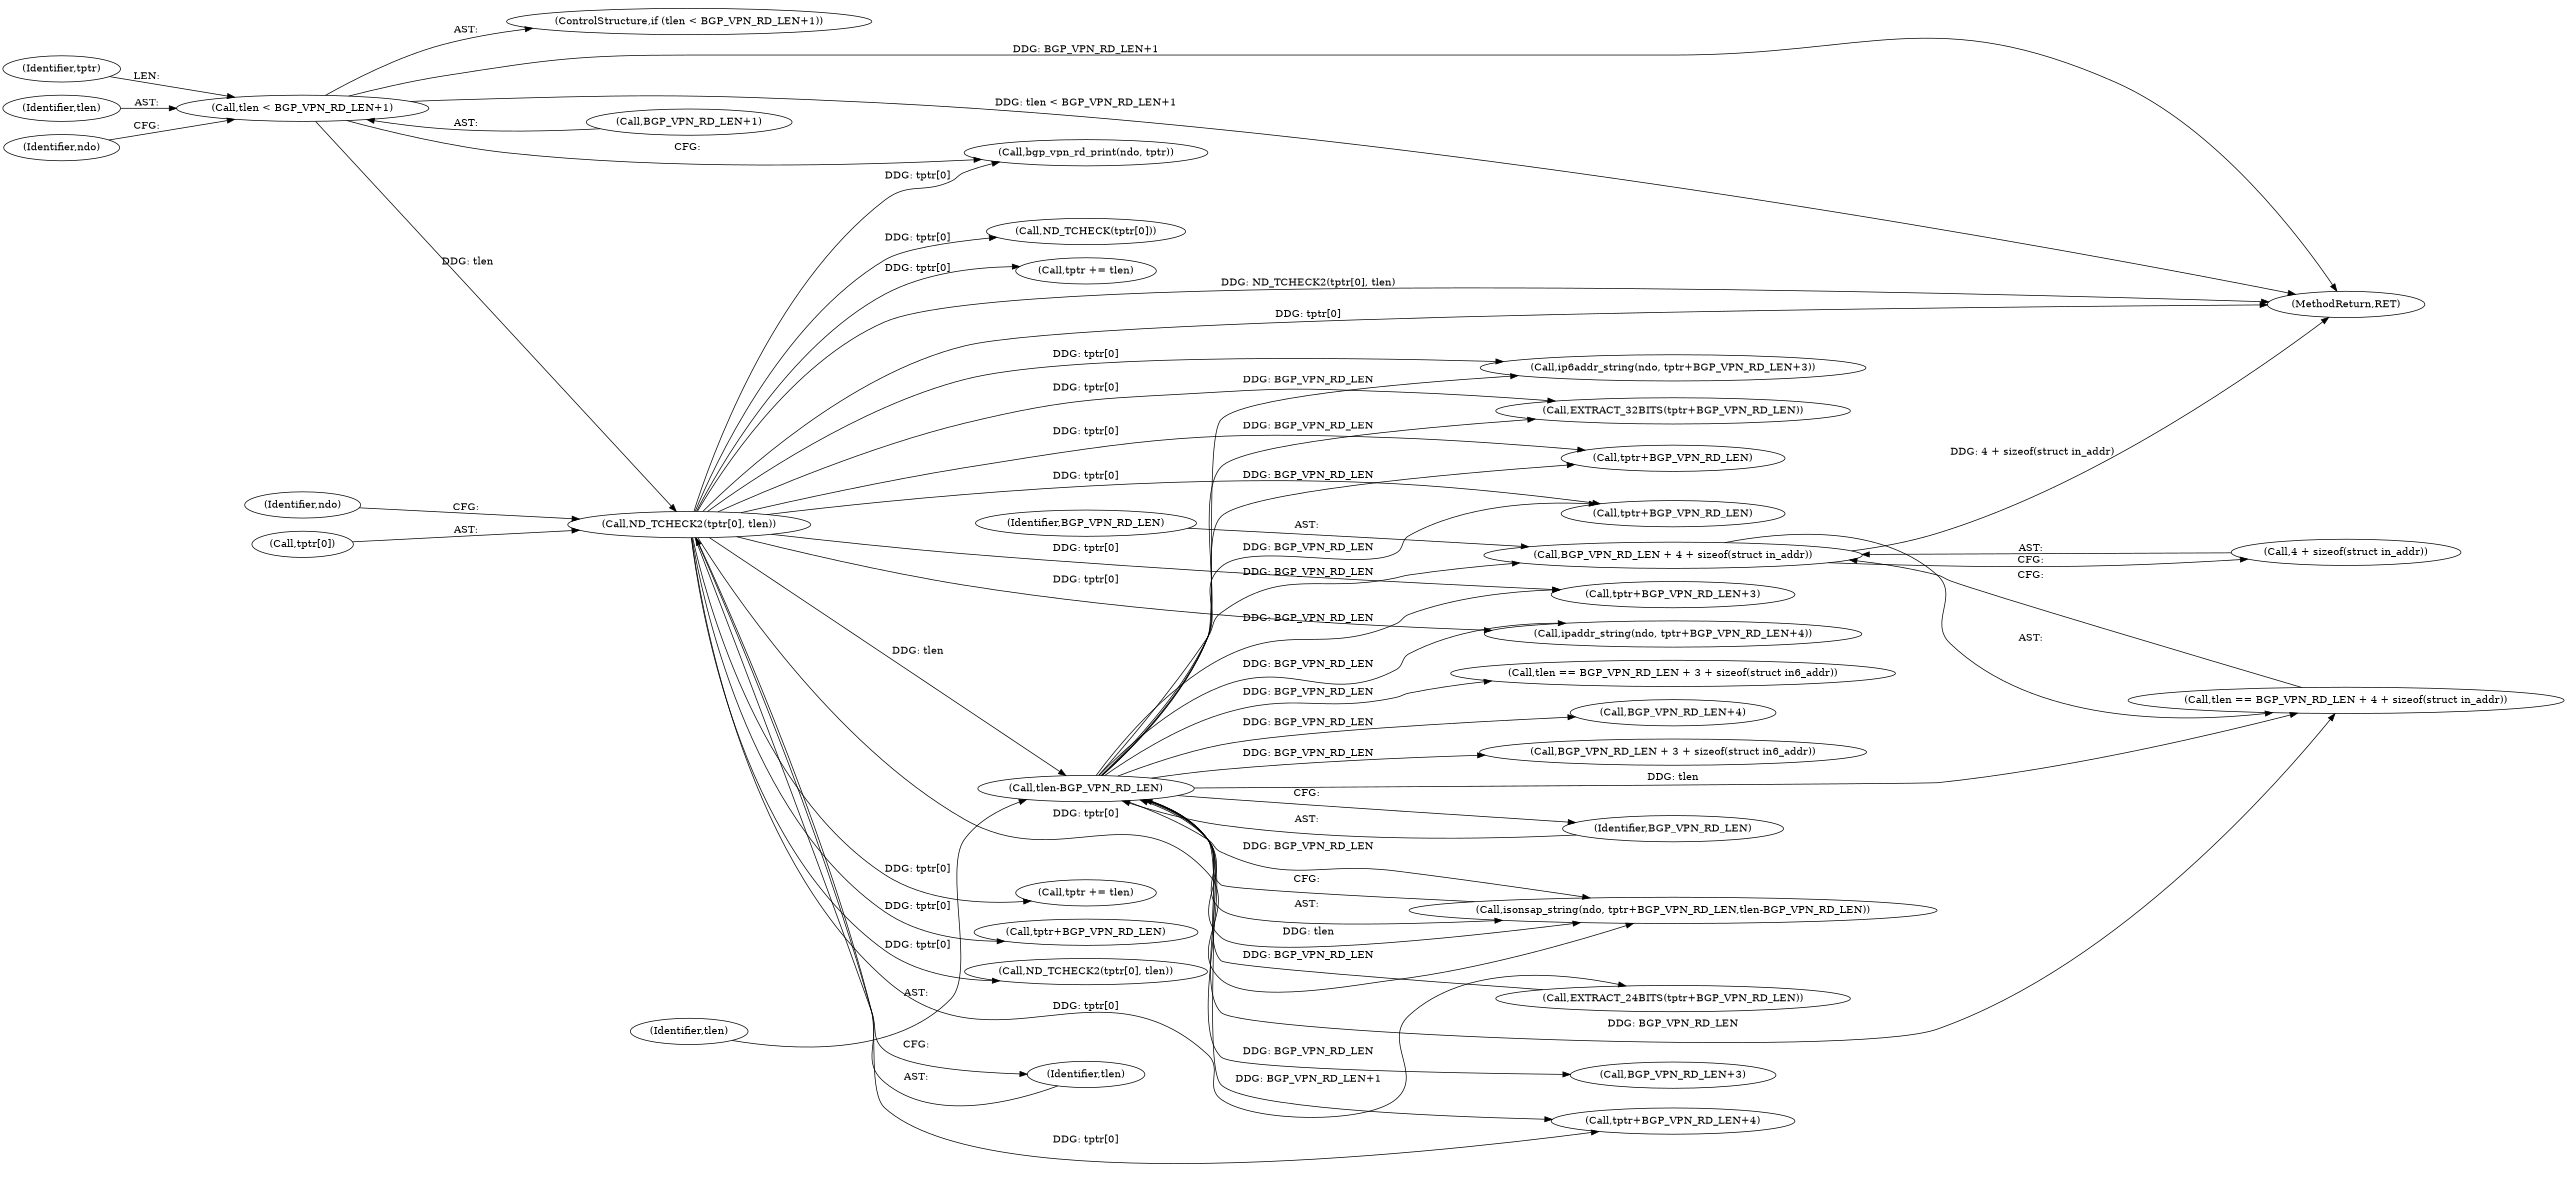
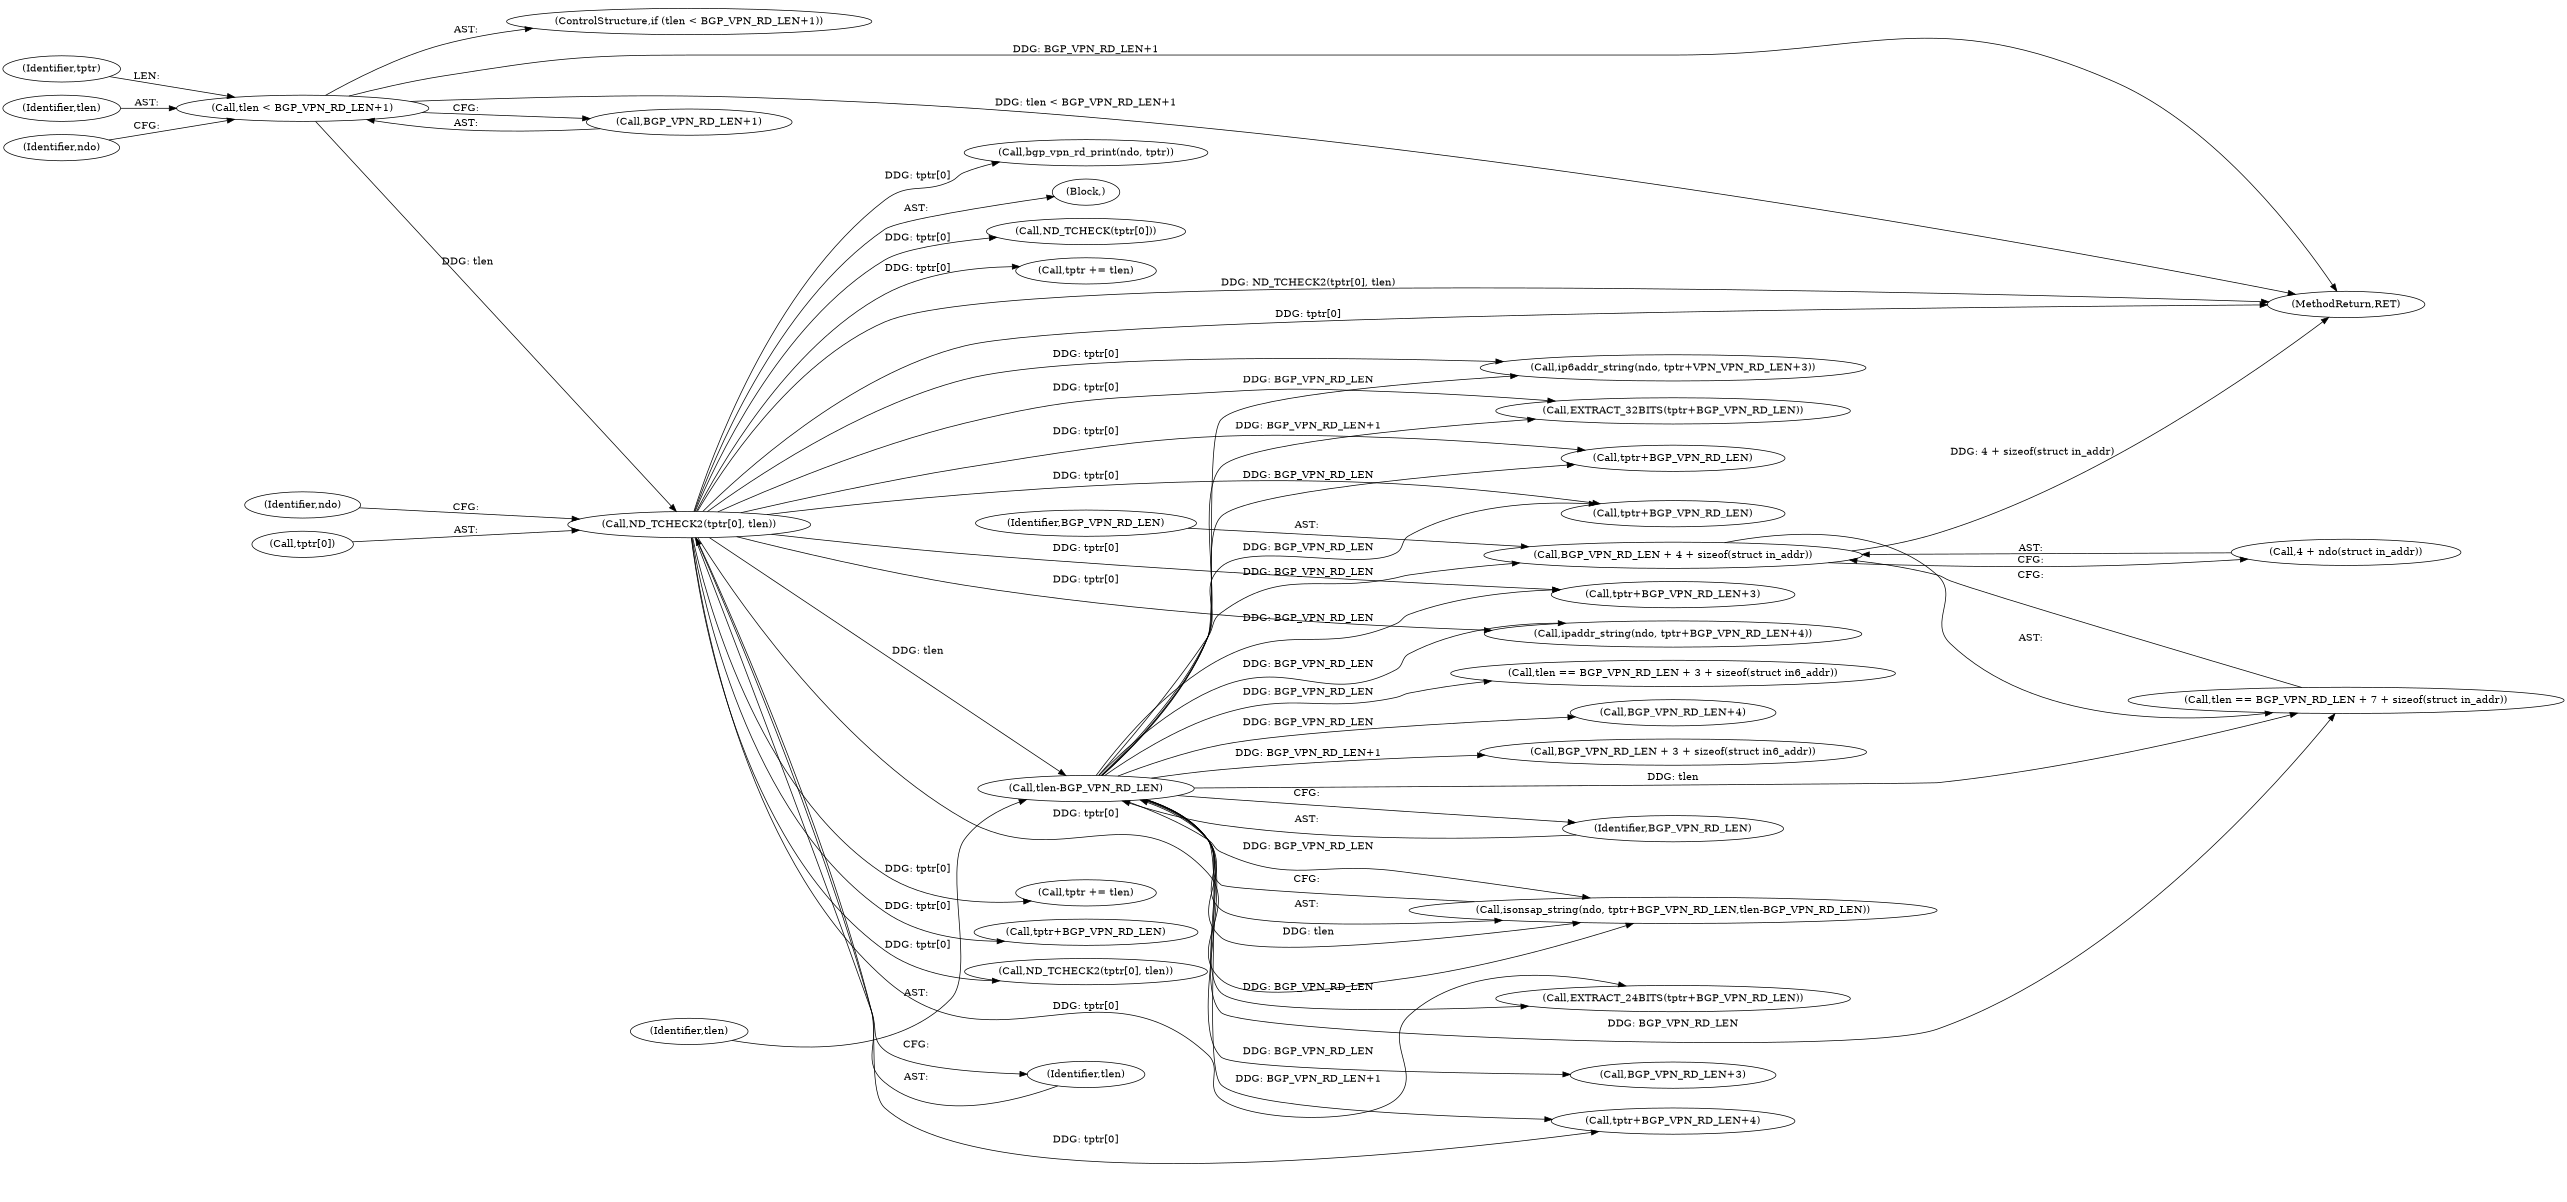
edge "(Call,tlen < BGP_VPN_RD_LEN+1)" -> "(Call,bgp_vpn_rd_print(ndo, tptr))": now "(Call,tlen < BGP_VPN_RD_LEN+1)" -> "(Call,BGP_VPN_RD_LEN+1)"
node "(Block,)": added
node "(Call,ip6addr_string(ndo, tptr+BGP_VPN_RD_LEN+3))": label "(Call,ip6addr_string(ndo, tptr+BGP_VPN_RD_LEN+3))" -> "(Call,ip6addr_string(ndo, tptr+VPN_VPN_RD_LEN+3))"
edge "(Call,tlen-BGP_VPN_RD_LEN)" -> "(Call,EXTRACT_32BITS(tptr+BGP_VPN_RD_LEN))": label "DDG: BGP_VPN_RD_LEN" -> "DDG: BGP_VPN_RD_LEN+1"
node "(Call,4 + sizeof(struct in_addr))": label "(Call,4 + sizeof(struct in_addr))" -> "(Call,4 + ndo(struct in_addr))"
node "(Call,tlen == BGP_VPN_RD_LEN + 4 + sizeof(struct in_addr))": label "(Call,tlen == BGP_VPN_RD_LEN + 4 + sizeof(struct in_addr))" -> "(Call,tlen == BGP_VPN_RD_LEN + 7 + sizeof(struct in_addr))"
edge "(Call,tlen-BGP_VPN_RD_LEN)" -> "(Call,BGP_VPN_RD_LEN + 3 + sizeof(struct in6_addr))": label "DDG: BGP_VPN_RD_LEN" -> "DDG: BGP_VPN_RD_LEN+1"
edge "(Call,EXTRACT_24BITS(tptr+BGP_VPN_RD_LEN))" -> "(Call,tlen-BGP_VPN_RD_LEN)": reversed
